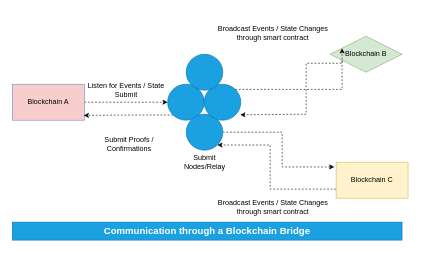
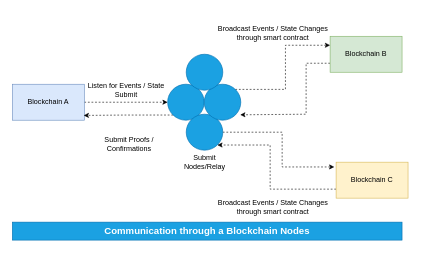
node "Blockchain B": shape diamond -> rectangle
node "Blockchain A": fillcolor #f8cecc -> #dae8fc
node "Communication through a Blockchain Bridge": label "Communication through a Blockchain Bridge" -> "Communication through a Blockchain Nodes"
